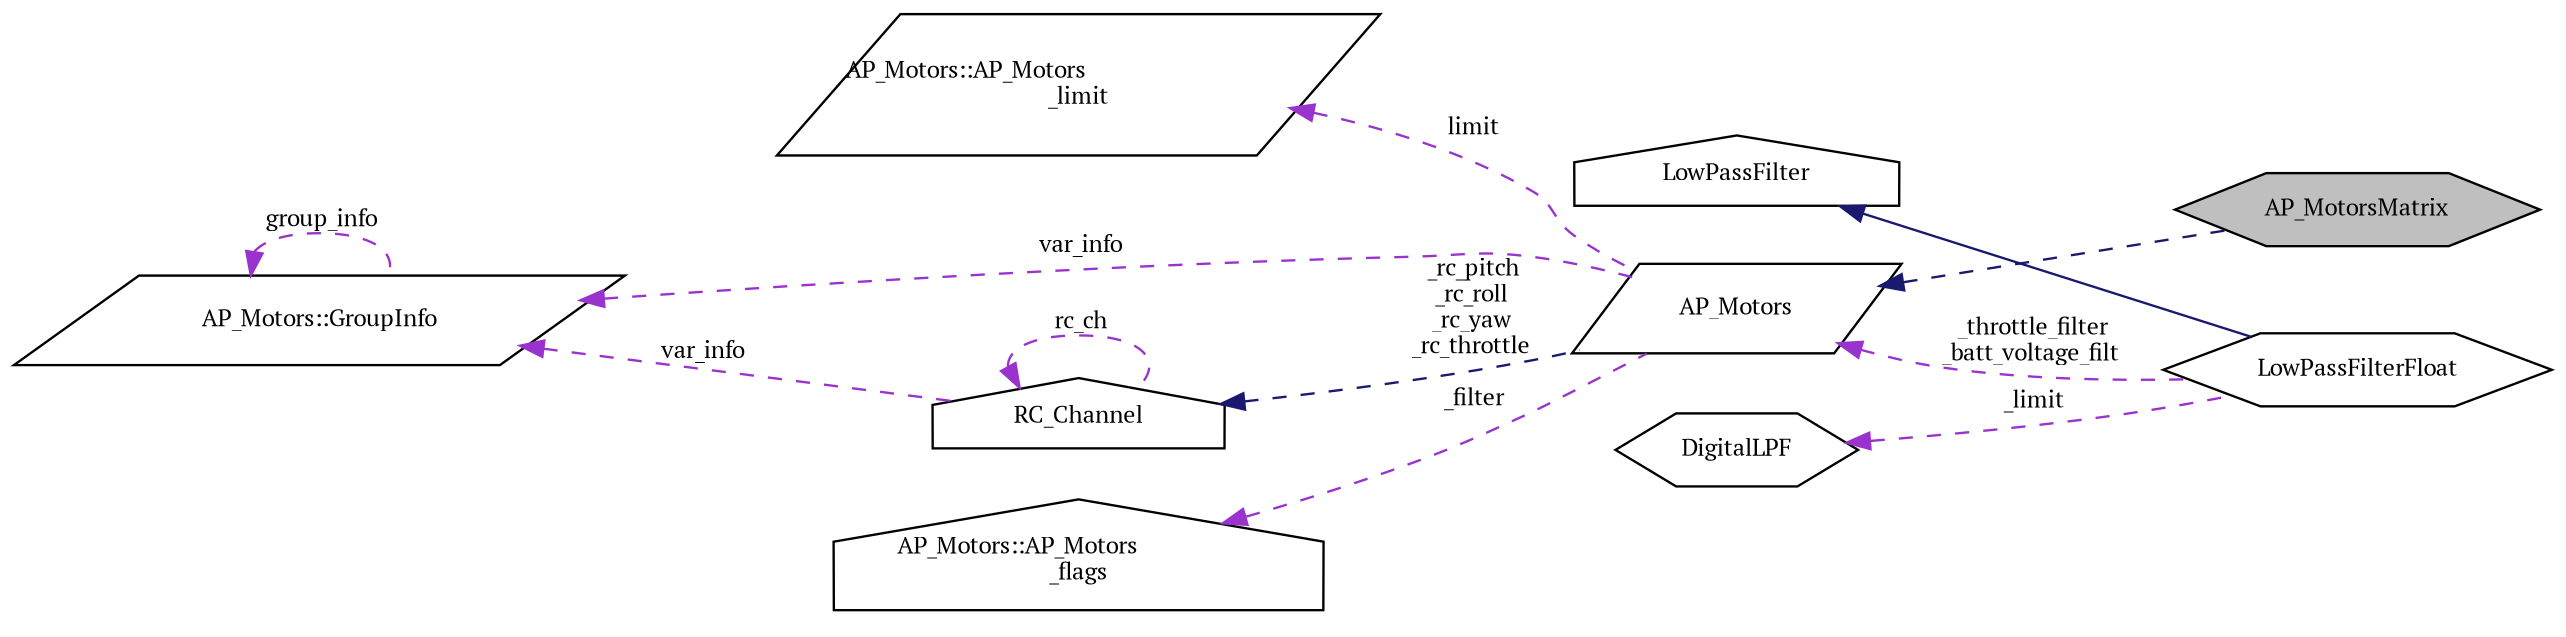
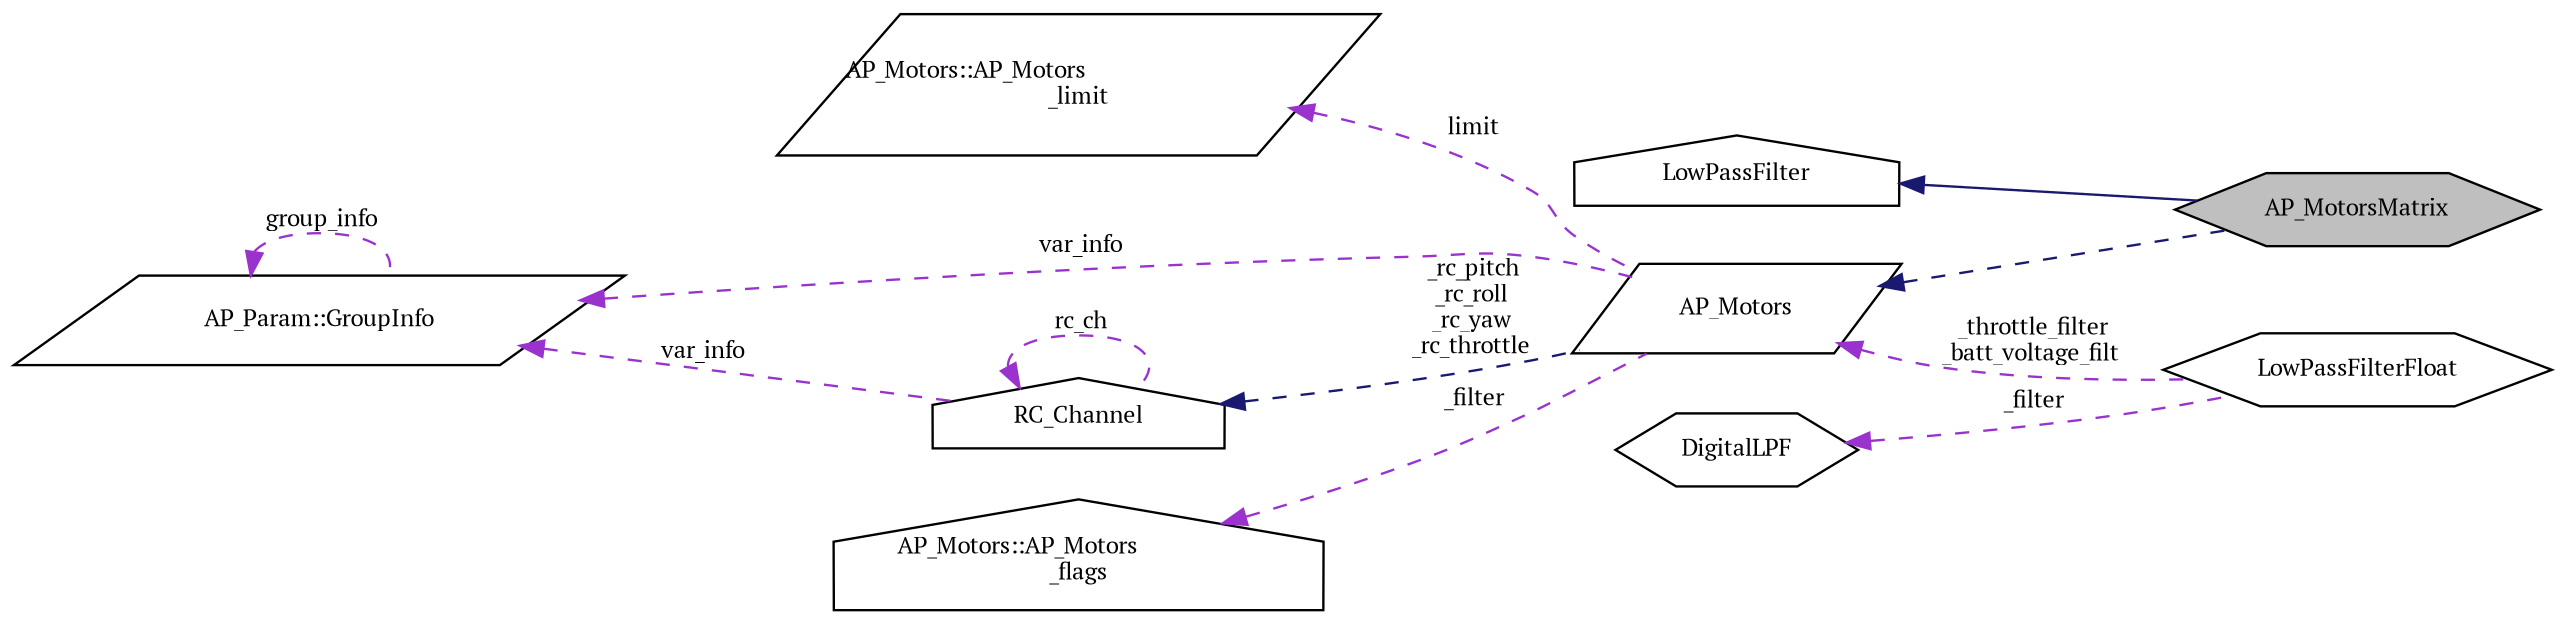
edge "LowPassFilterFloat" -> "LowPassFilter": now "AP_MotorsMatrix" -> "LowPassFilter"
node "AP_Motors::GroupInfo": label "AP_Motors::GroupInfo" -> "AP_Param::GroupInfo"
edge "LowPassFilterFloat" -> "DigitalLPF": label " _limit" -> " _filter"
